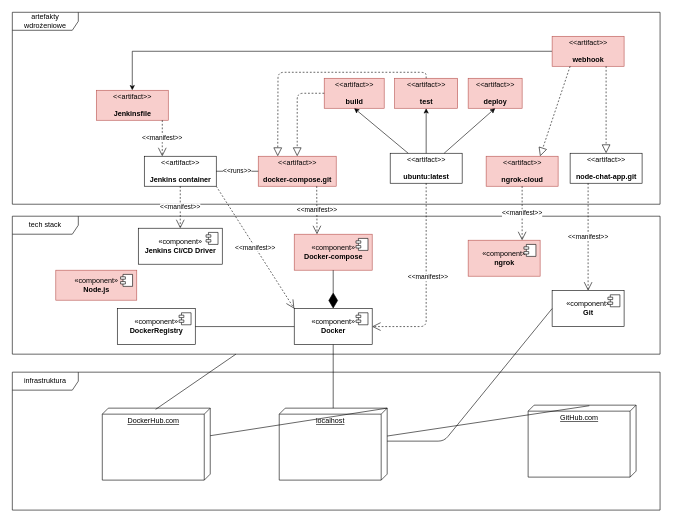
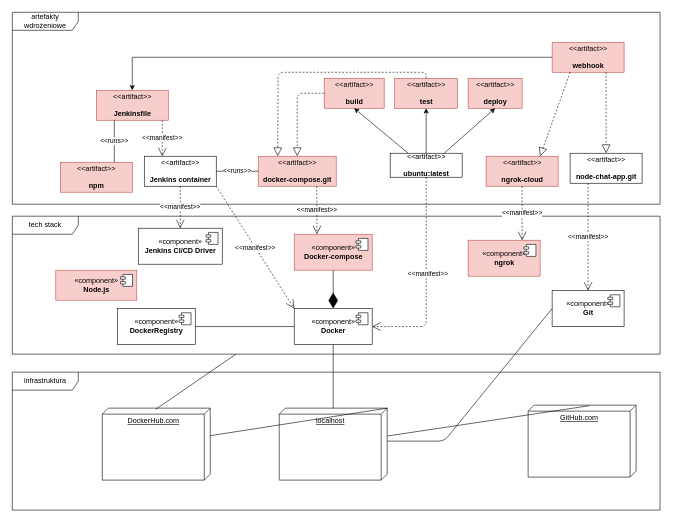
node "<<artifact>> webhook": moved (588, 51) -> (588, 57)
edge "<<artifact>> Jenkinsfile" -- "<<artifact>> npm": added, label "<<runs>>"
node "<<artifact>> ubuntu:latest": size 72x30 -> 72x24
node "<<artifact>> npm": added
